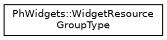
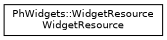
node "PhWidgets::WidgetResource GroupType": label "PhWidgets::WidgetResource GroupType" -> "PhWidgets::WidgetResource WidgetResource"
